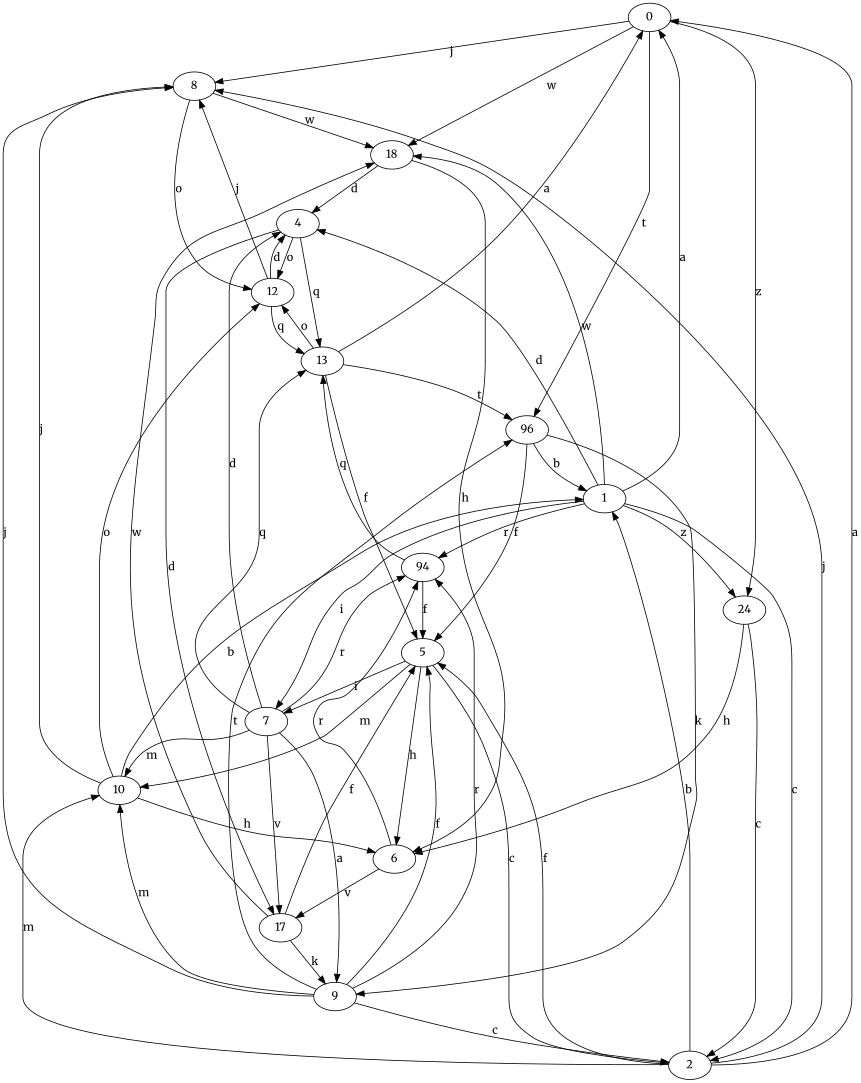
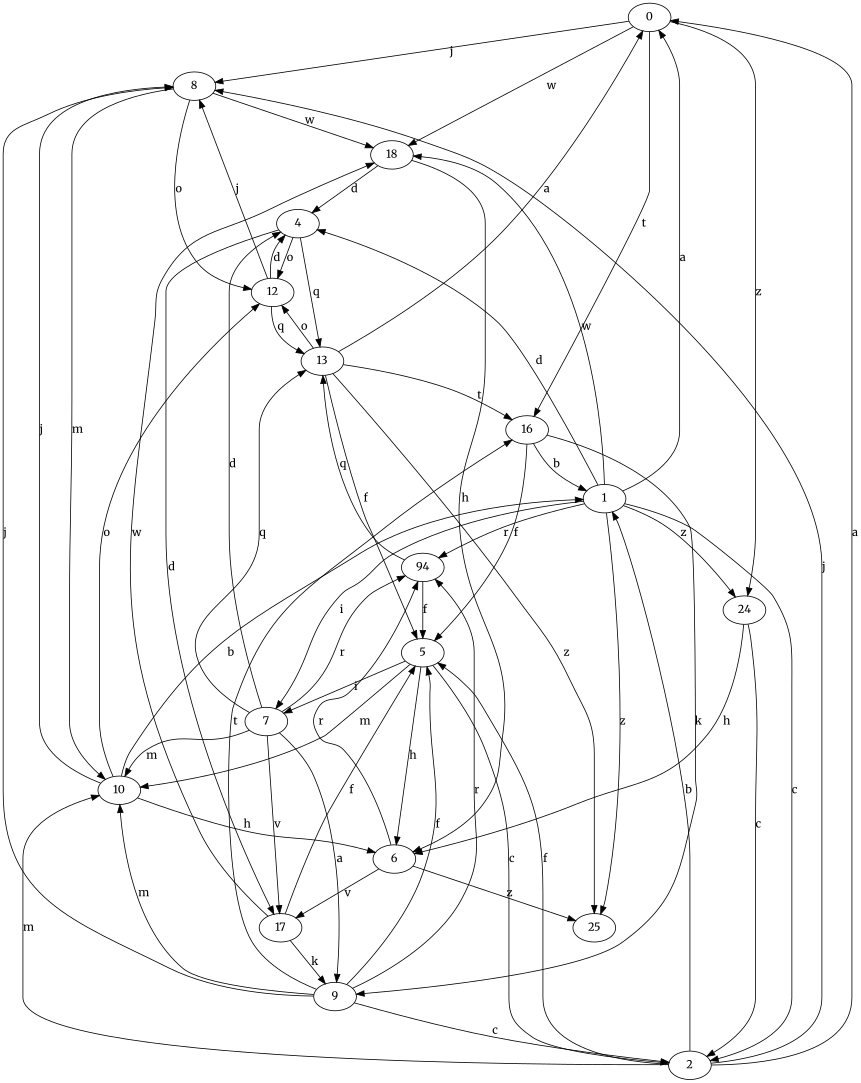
edge "8" -> "10": added, label "m"
node "96": label "96" -> "16"
node "25": added
